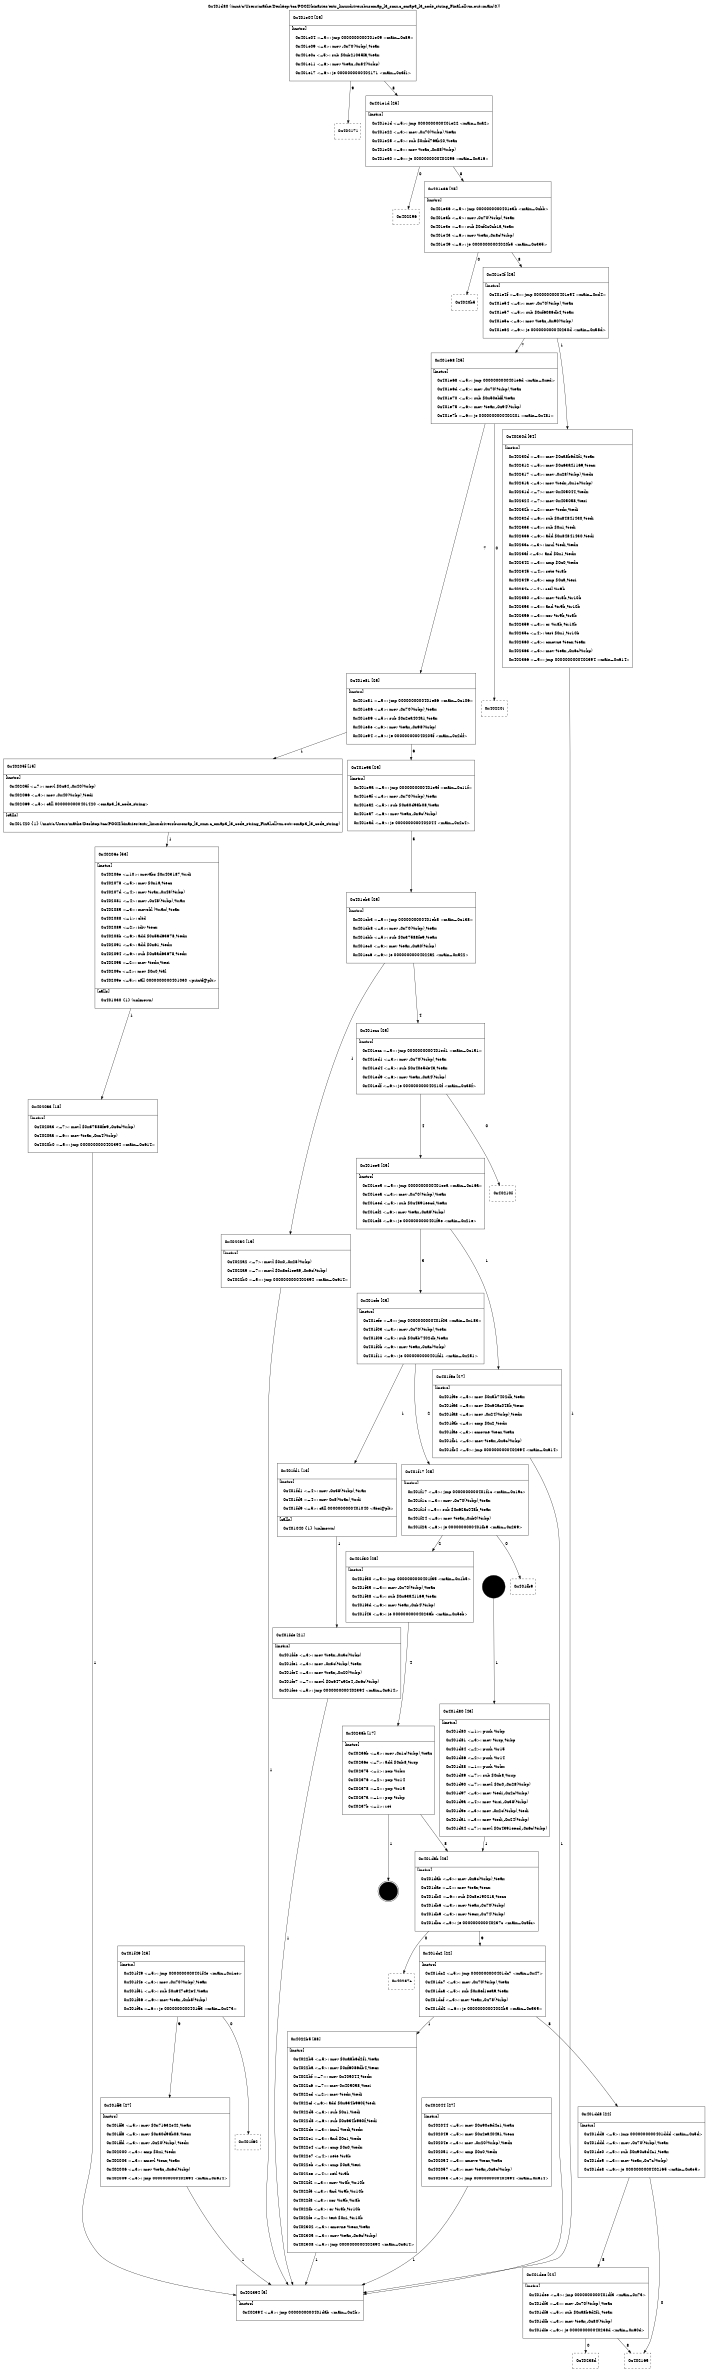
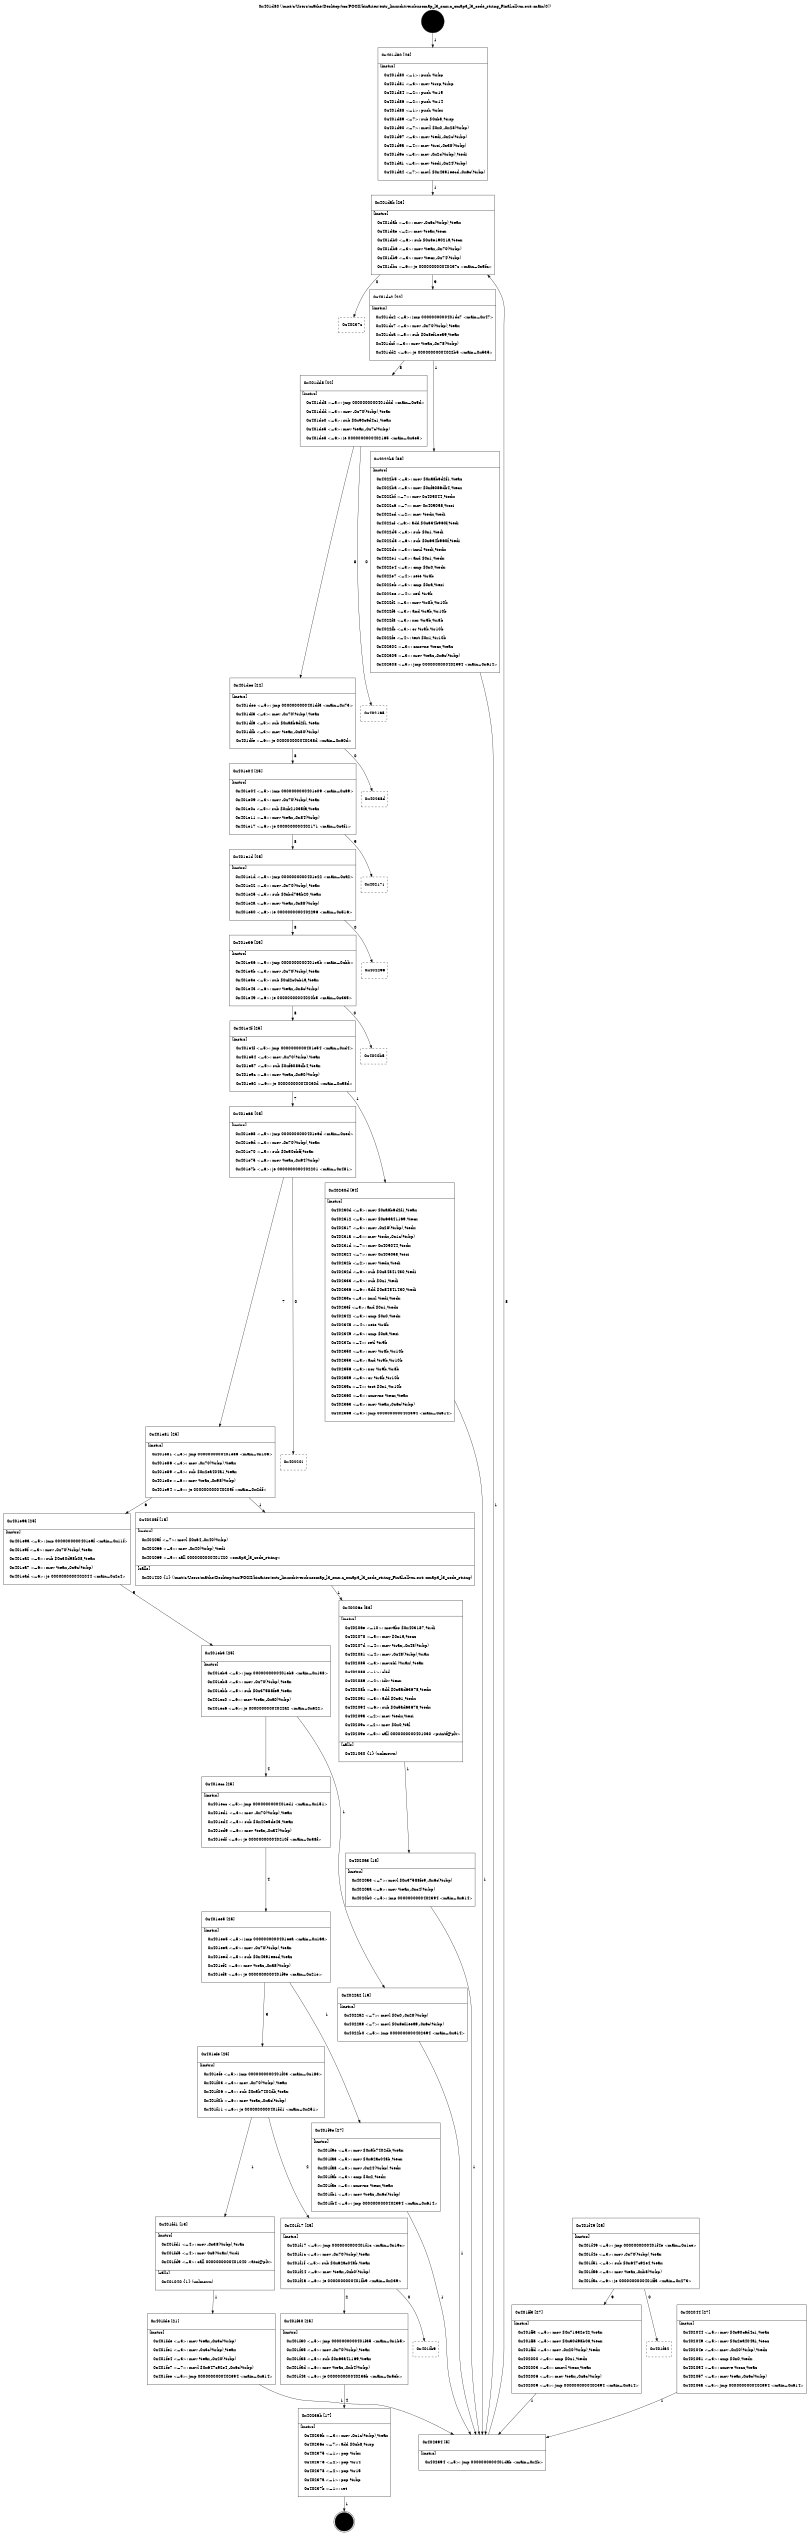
node "0x40210f": removed
edge "0x40236b [17]" -> "0x401dab [23]": now "0x402394 [5]" -> "0x401dab [23]"
edge "0x401dee [22]" -> "0x402165": now "0x401dee [22]" -> "0x401e04 [25]"
